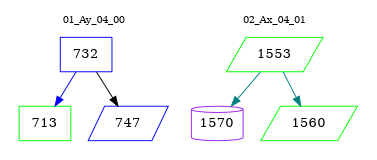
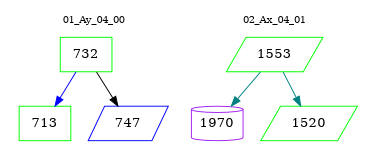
node "732": color blue -> green
node "1570": label "1570" -> "1970"
node "1560": label "1560" -> "1520"
